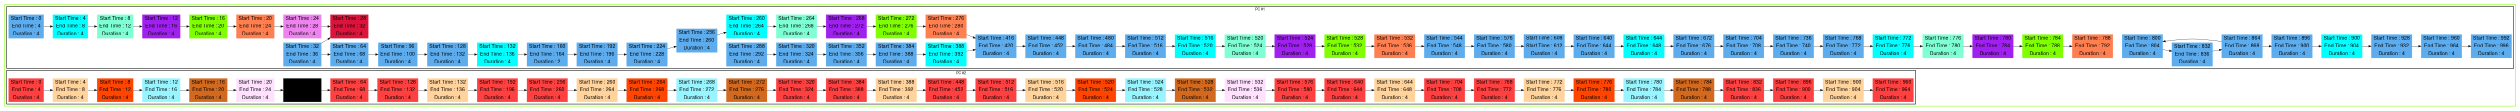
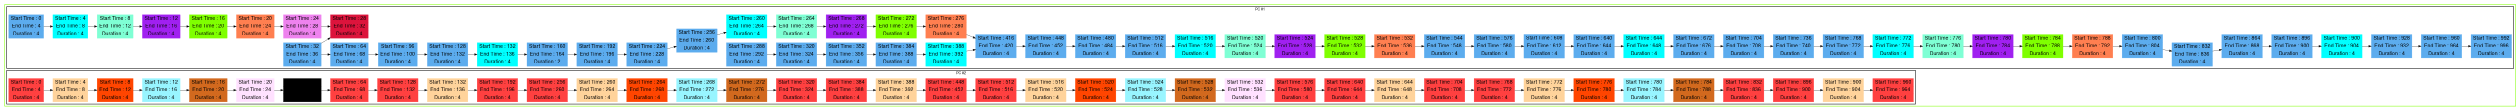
edge "Start Time : 864" -> "Start Time : 800": now "Start Time : 788" -> "Start Time : 800"
node "Start Time : 608": text "Start Time : 612" -> "End Time : 612"
